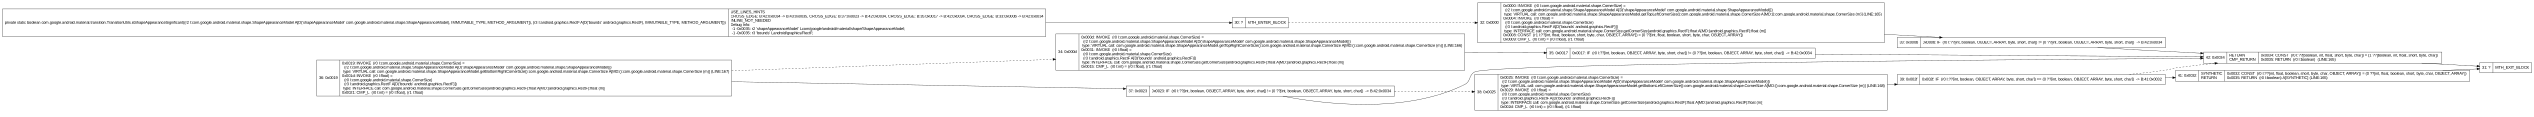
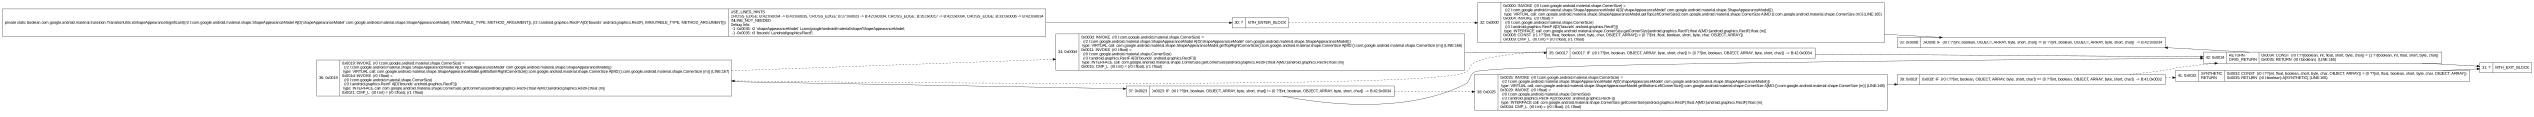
node "34: 0x000d": text "0x0031: INVOKE  (r0 I:float) =" -> "0x0011: INVOKE  (r0 I:float) ="
edge "33: 0x000b" -> "42: 0x0034": reversed
node "42: 0x0034": text "CMP_RETURN" -> "ORIG_RETURN"
edge "39: 0x002f" -> "41: 0x0032": style solid -> dashed
edge "35: 0x0017" -> "36: 0x0019": added
